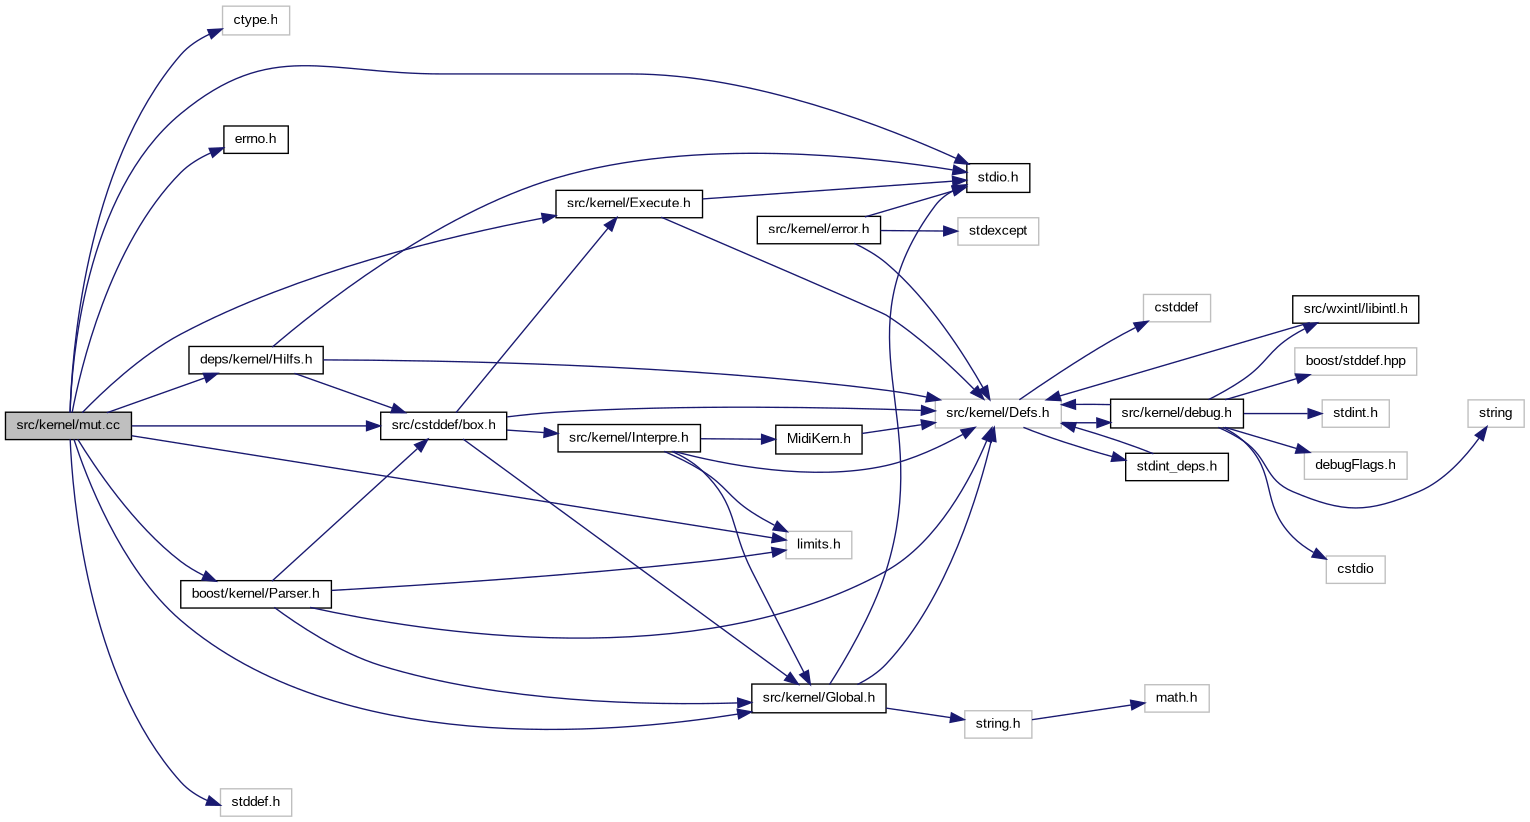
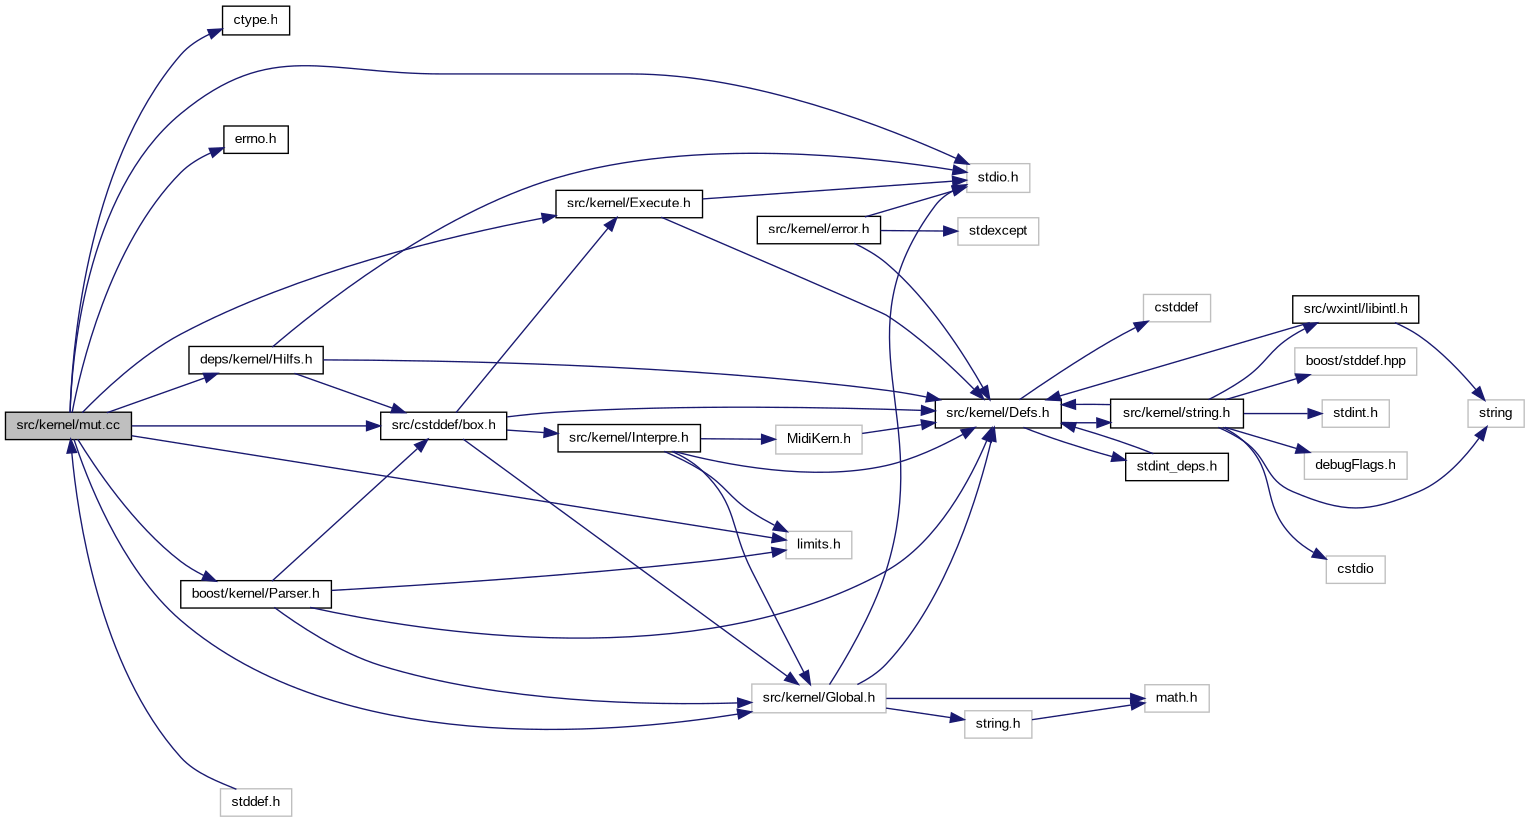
node "ctype.h": color grey75 -> black
node "stdio.h": color black -> grey75
edge "src/wxintl/libintl.h" -> "string": added
node "src/kernel/Defs.h": color grey75 -> black
node "src/kernel/debug.h": label "src/kernel/debug.h" -> "src/kernel/string.h"
node "MidiKern.h": color black -> grey75
edge "src/kernel/mut.cc" -> "stddef.h": reversed
node "src/kernel/Global.h": color black -> grey75
edge "src/kernel/Global.h" -> "math.h": added
